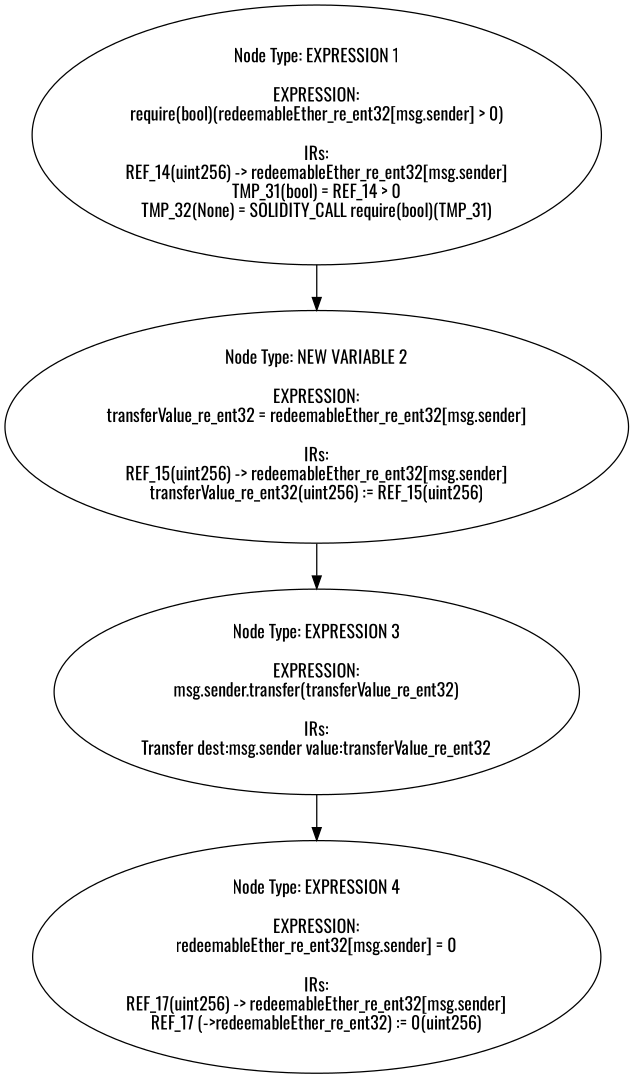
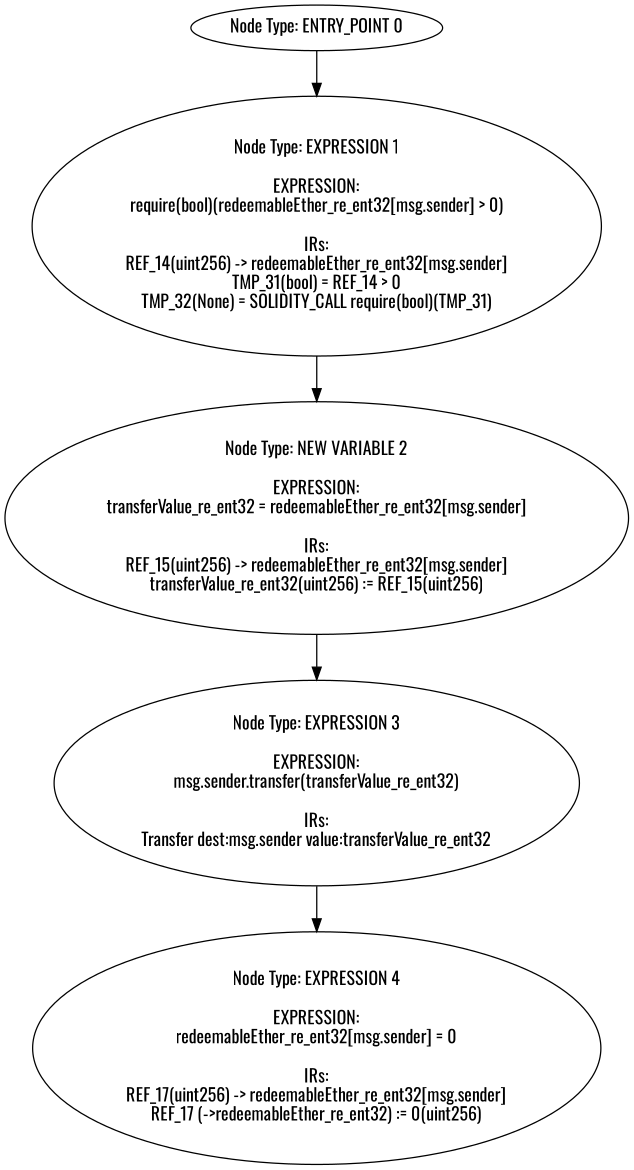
node "Node Type: ENTRY_POINT 0": added
